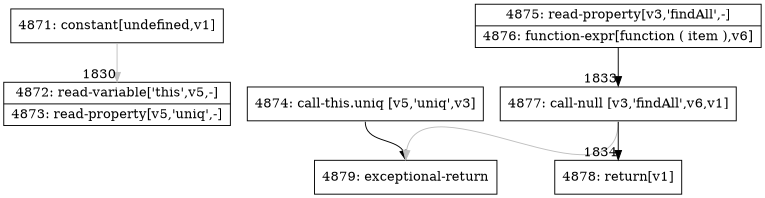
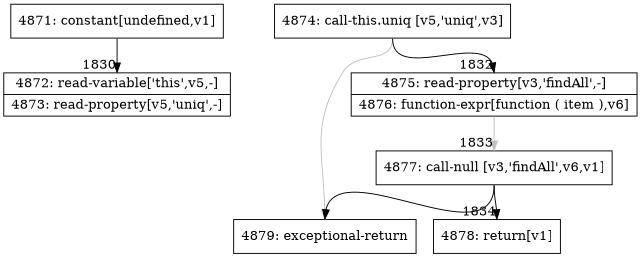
edge "4874: call-this.uniq [v5,'uniq',v3]" -> "4875: read-property[v3,'findAll',-]": added
edge "4871: constant[undefined,v1]" -> "4872: read-variable['this',v5,-]": color gray -> black
edge "4875: read-property[v3,'findAll',-]" -> "4877: call-null [v3,'findAll',v6,v1]": color black -> gray
edge "4874: call-this.uniq [v5,'uniq',v3]" -> "4879: exceptional-return": color black -> gray
edge "4877: call-null [v3,'findAll',v6,v1]" -> "4879: exceptional-return": color gray -> black
